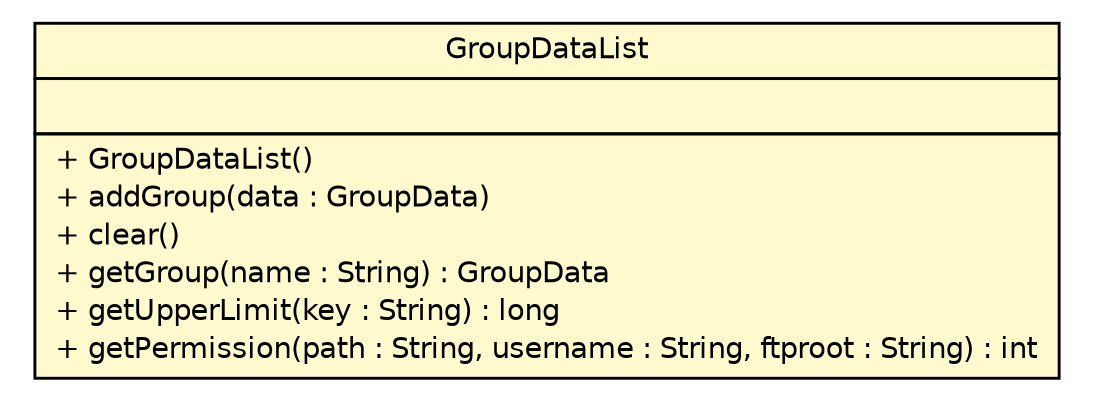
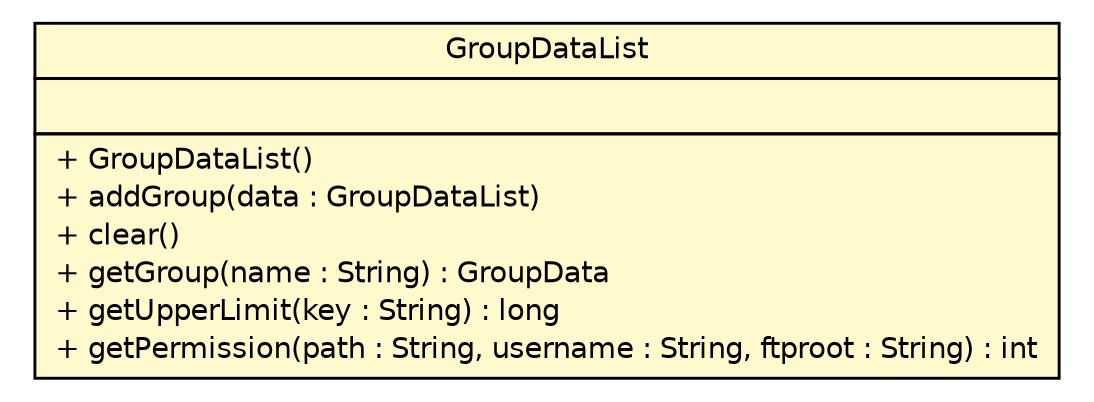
node "GroupDataList": text "+ addGroup(data : GroupData)" -> "+ addGroup(data : GroupDataList)"
